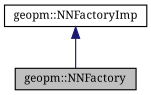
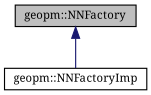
edge "geopm::NNFactory" -> "geopm::NNFactoryImp": reversed
